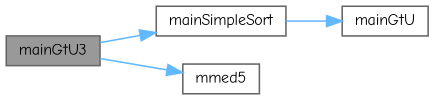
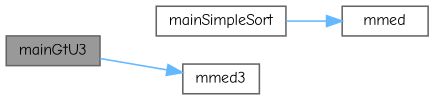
node "mainGtU": label "mainGtU" -> "mmed"
edge "mainGtU3" -> "mainSimpleSort": removed
node "mmed5": label "mmed5" -> "mmed3"
